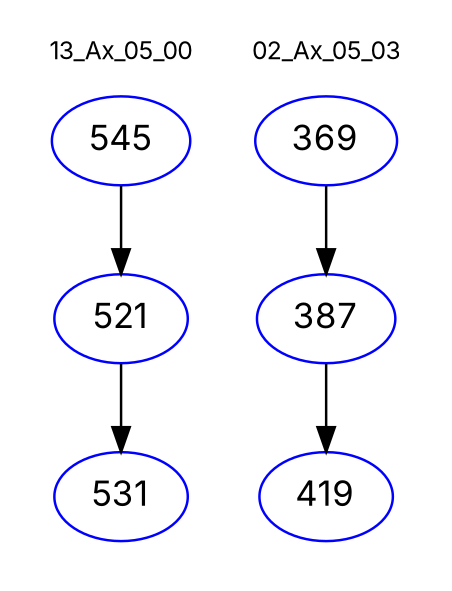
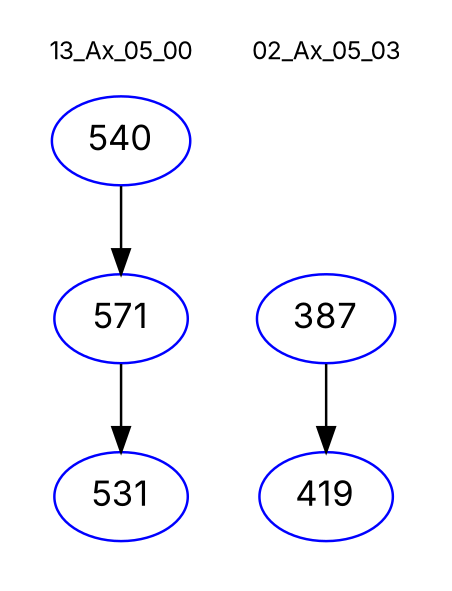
node "545": label "545" -> "540"
node "369": removed
node "521": label "521" -> "571"
